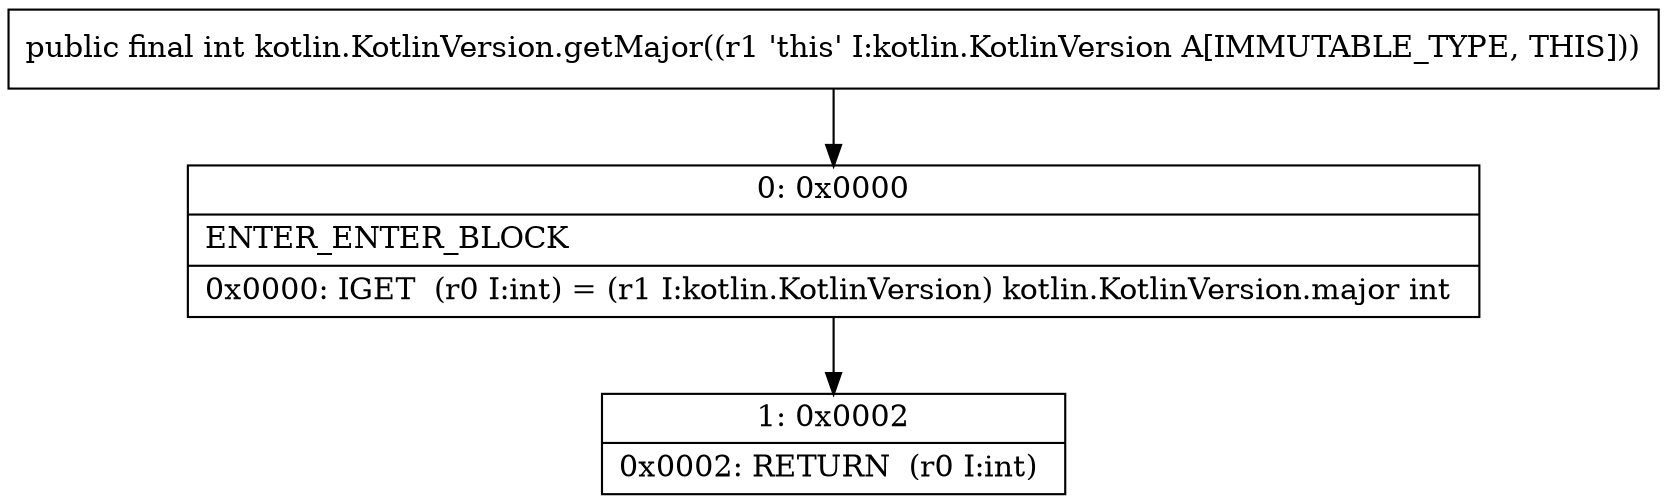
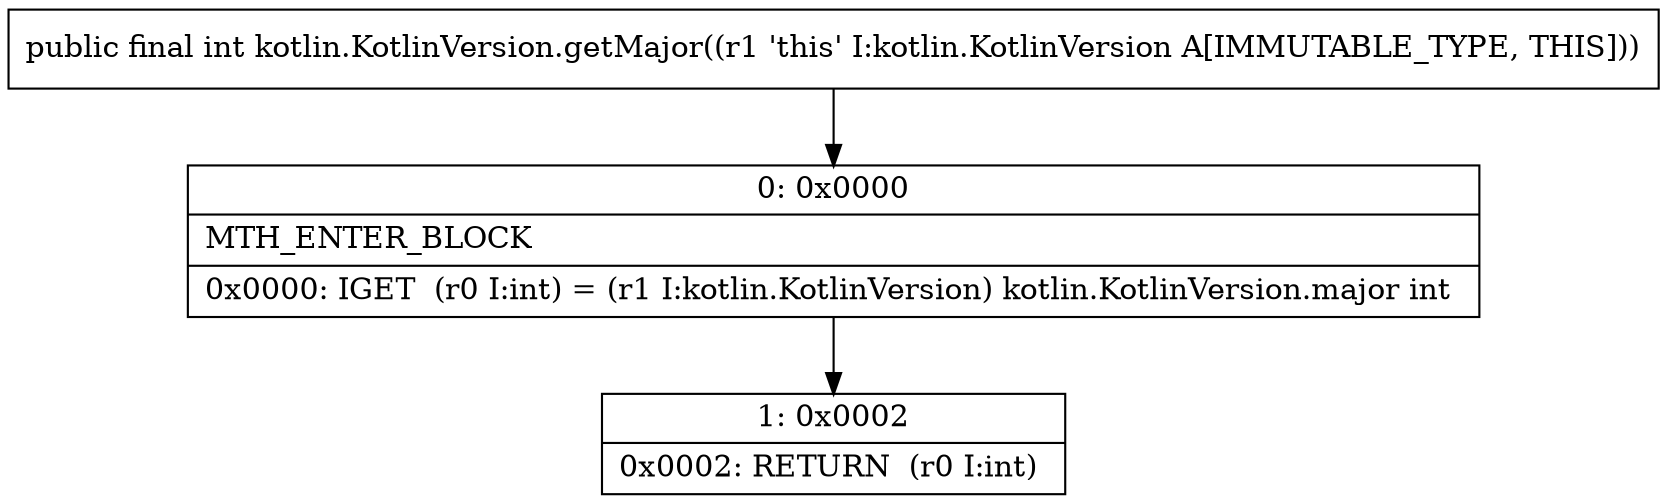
node "0: 0x0000": text "ENTER_ENTER_BLOCK" -> "MTH_ENTER_BLOCK"
